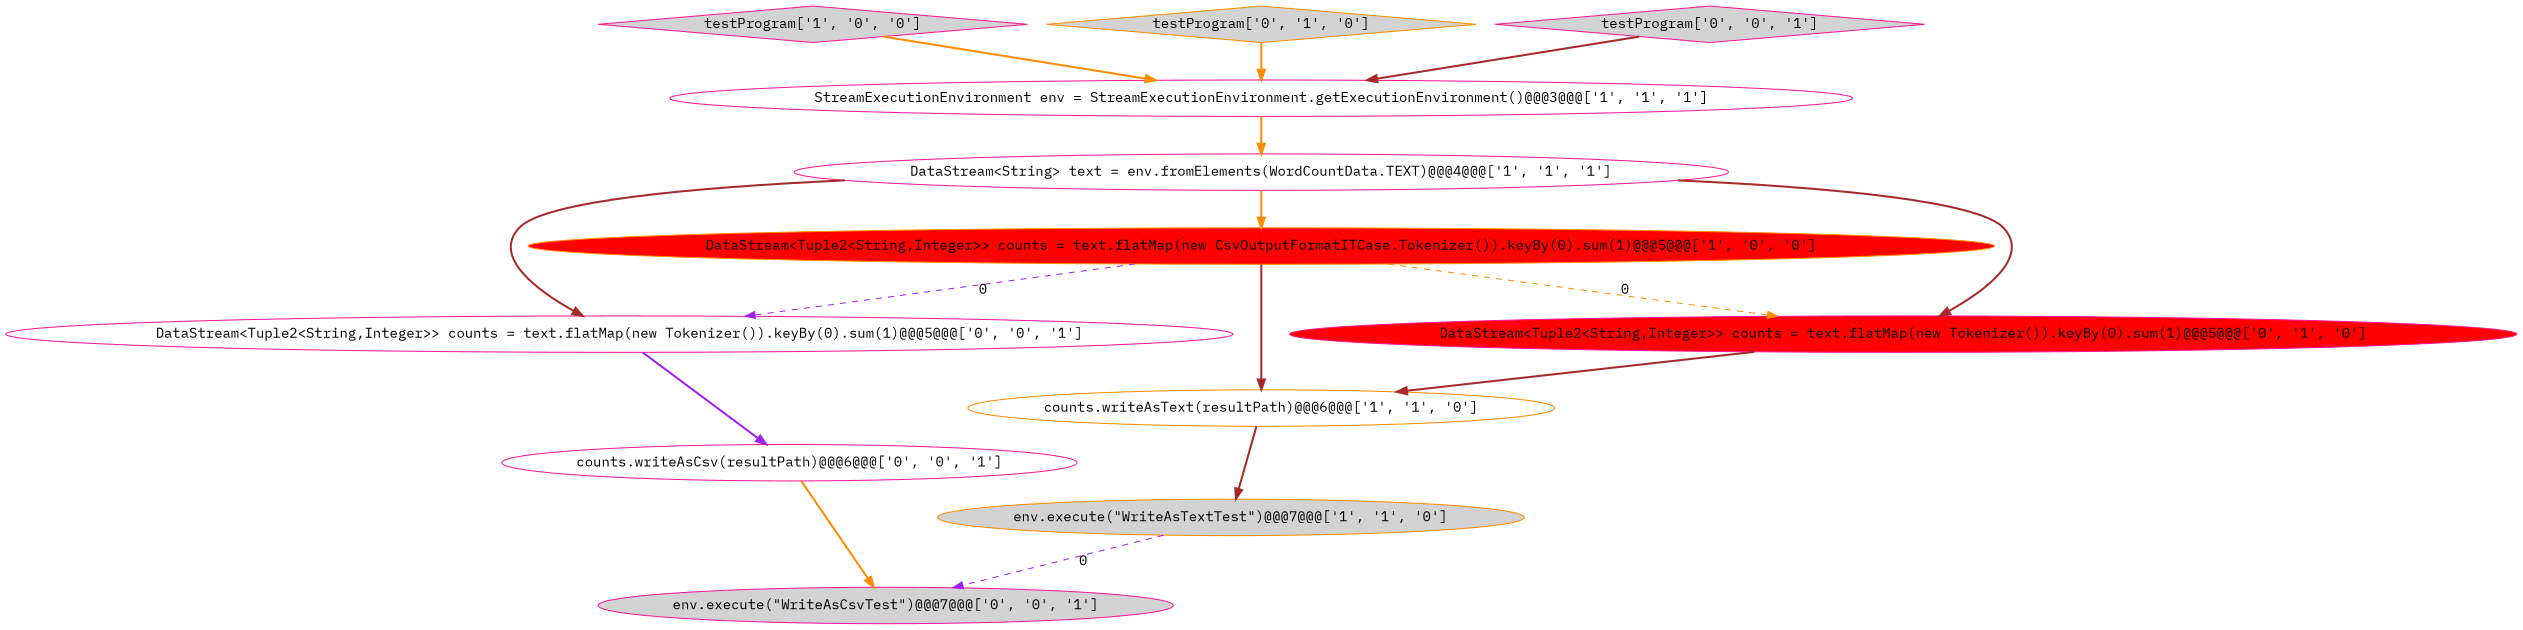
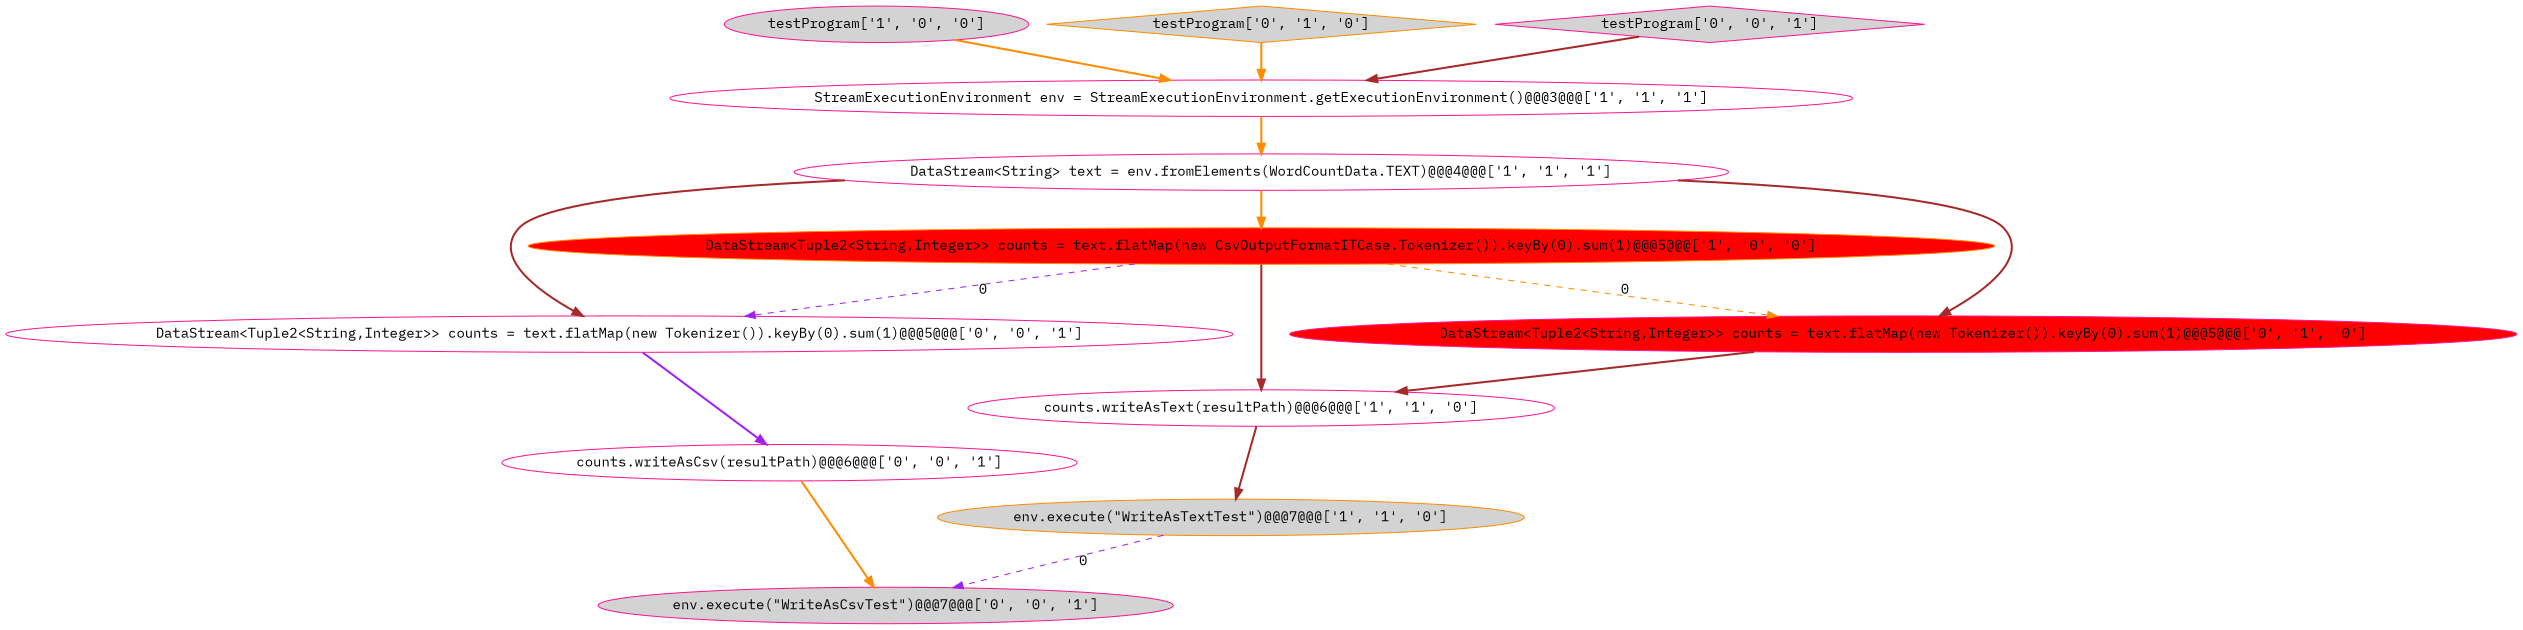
node "testProgram['1', '0', '0']": shape diamond -> ellipse
node "counts.writeAsText(resultPath)@@@6@@@['1', '1', '0']": color darkorange -> deeppink
